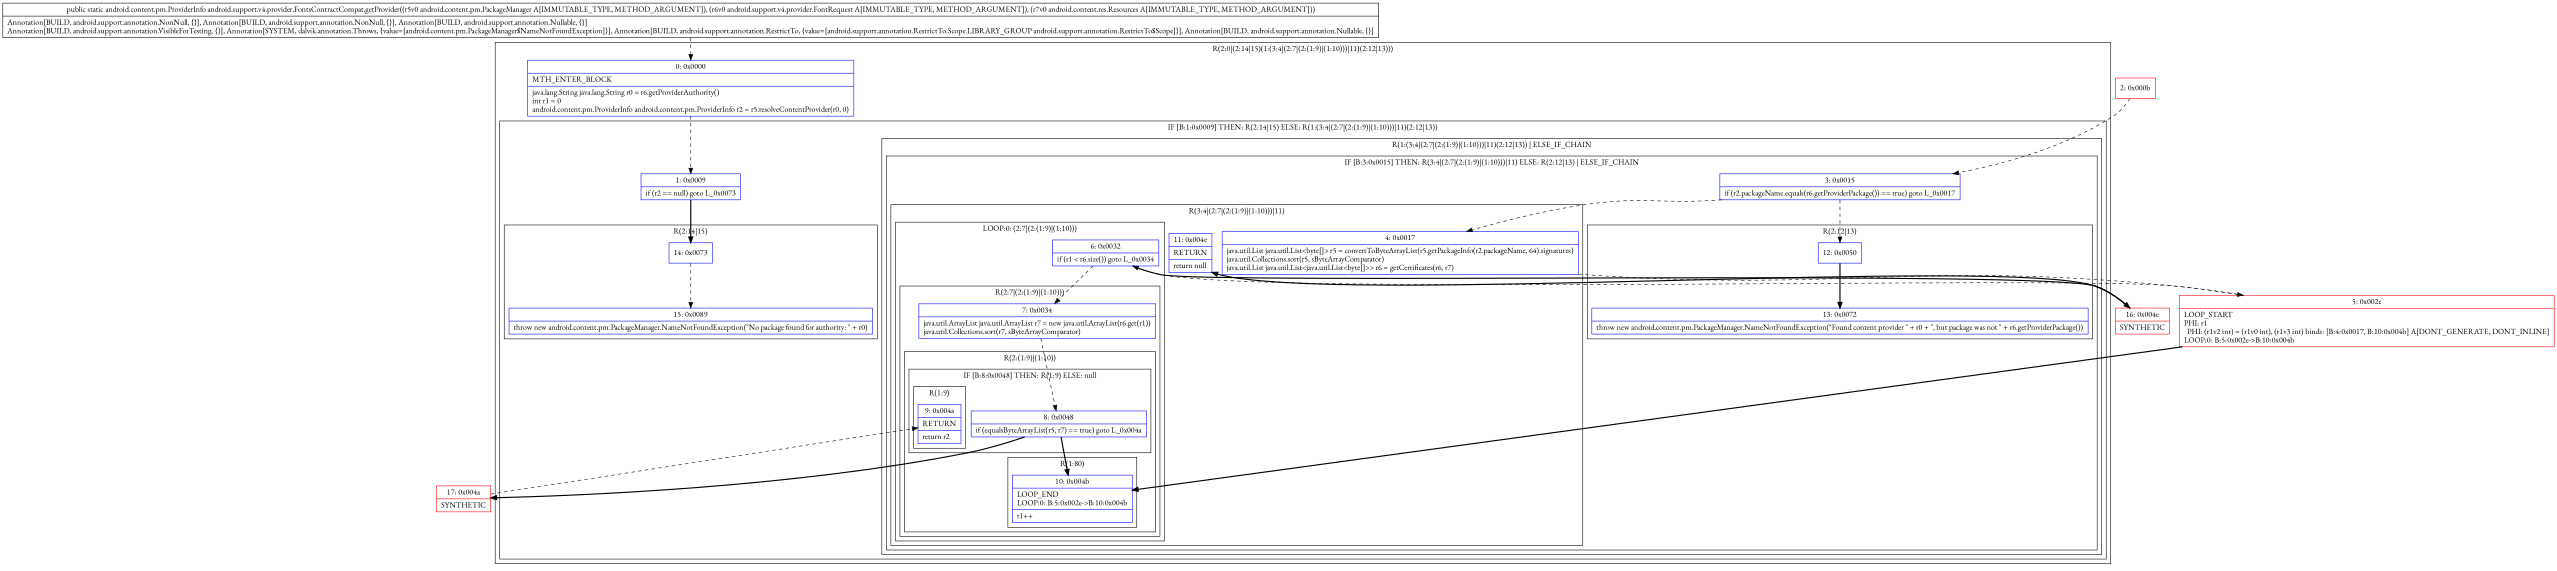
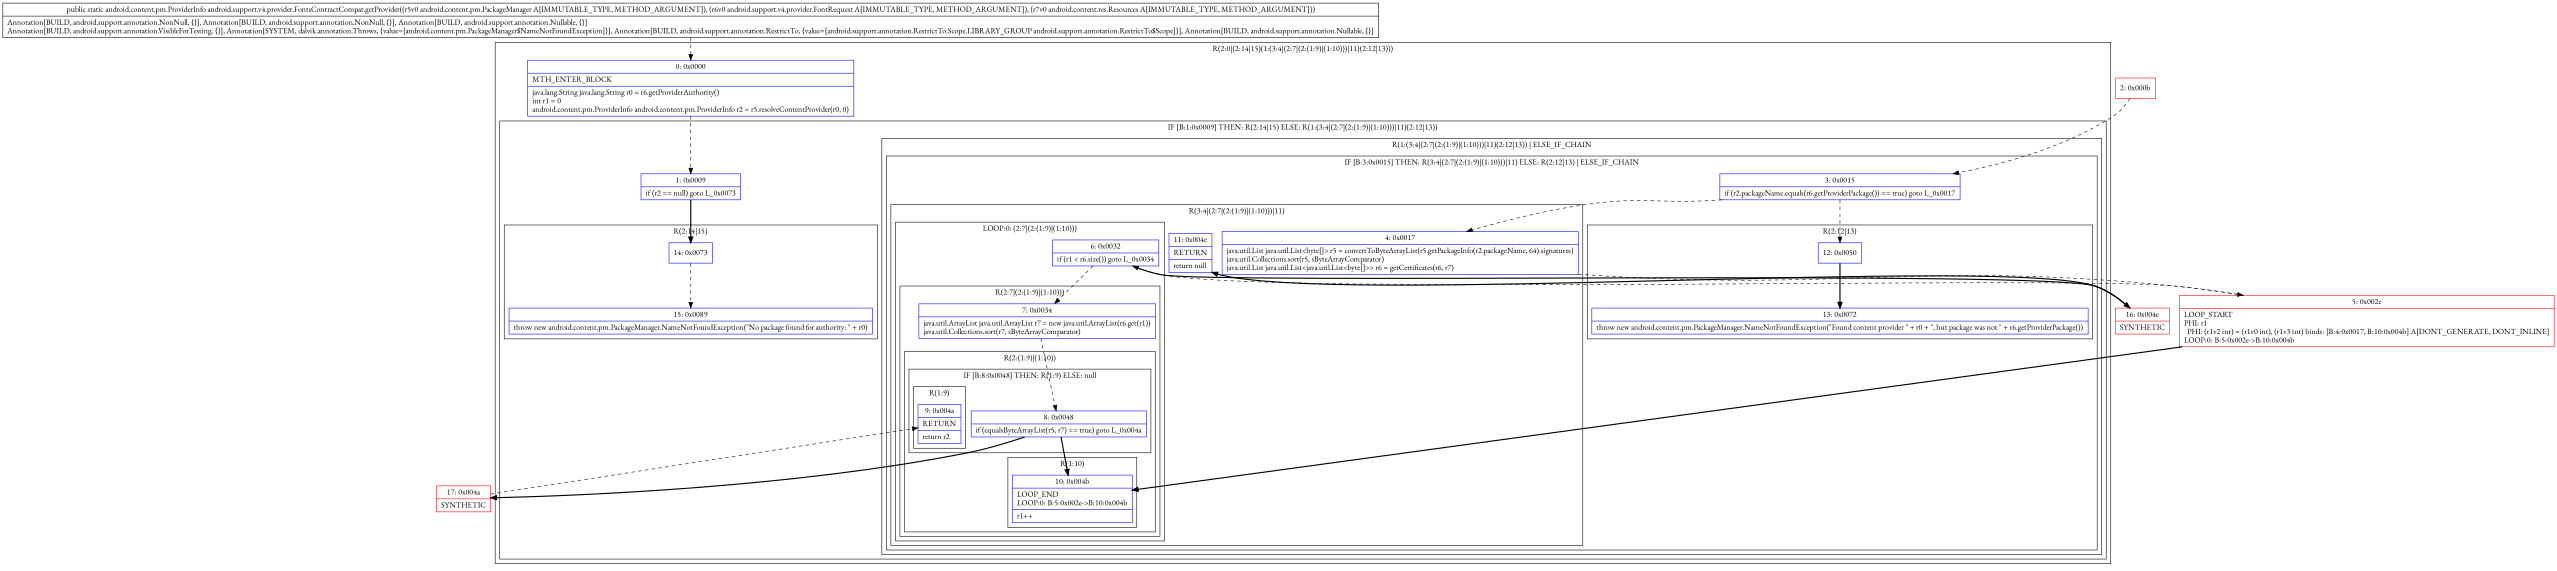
cluster "R(1:80)": label "R(1:80)" -> "R(1:10)"
